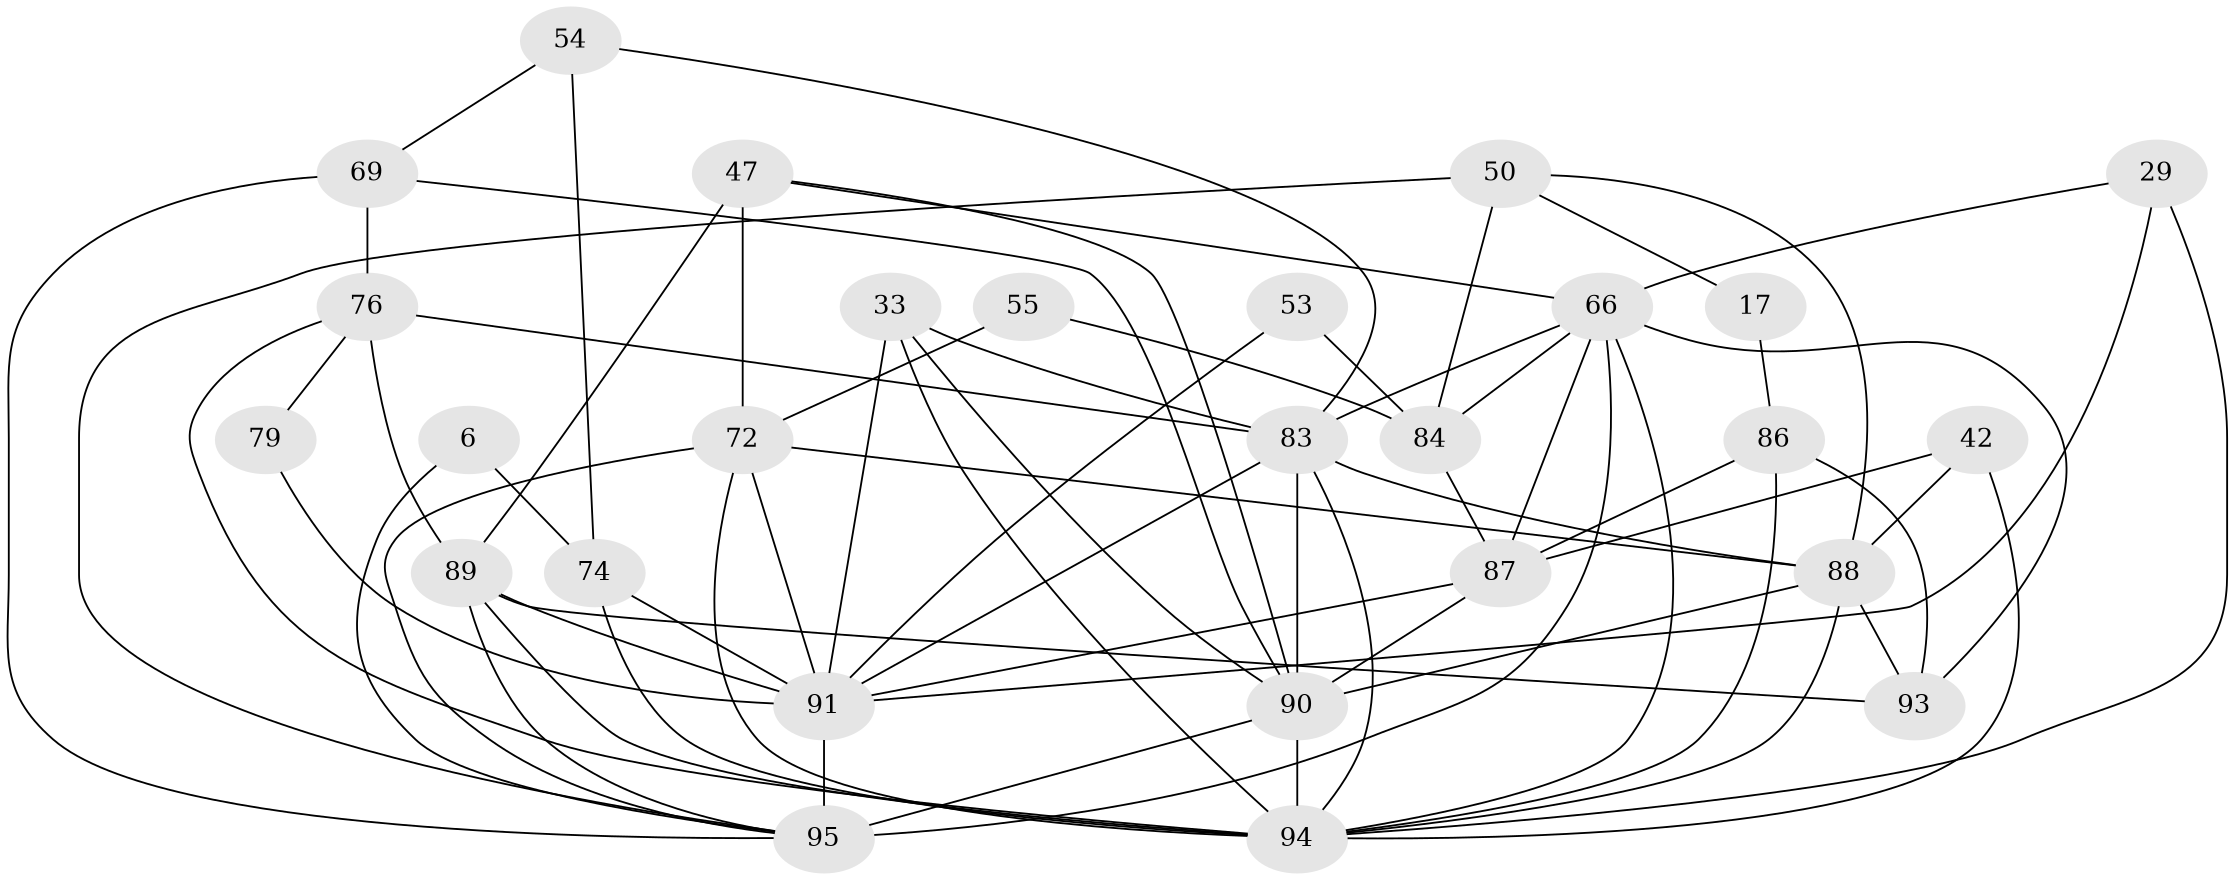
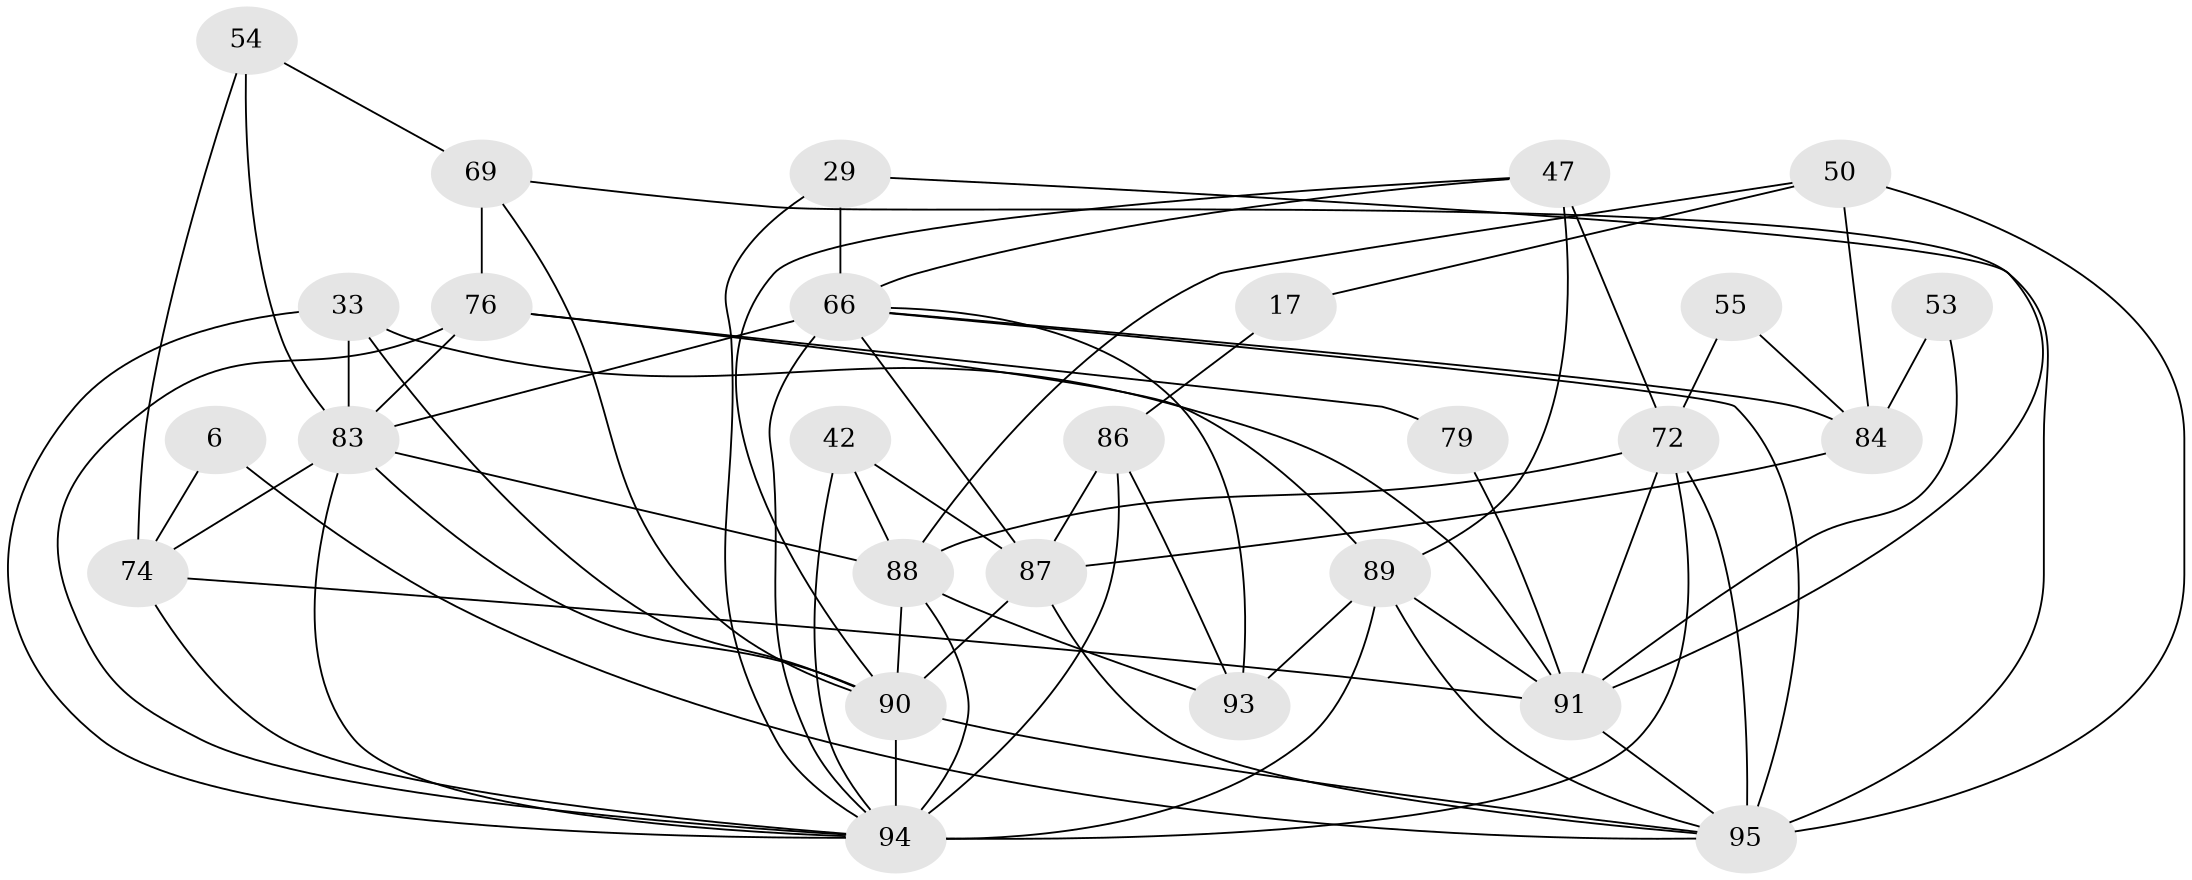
edge "83" -- "91": now "83" -- "74"
edge "87" -- "91": now "87" -- "95"
